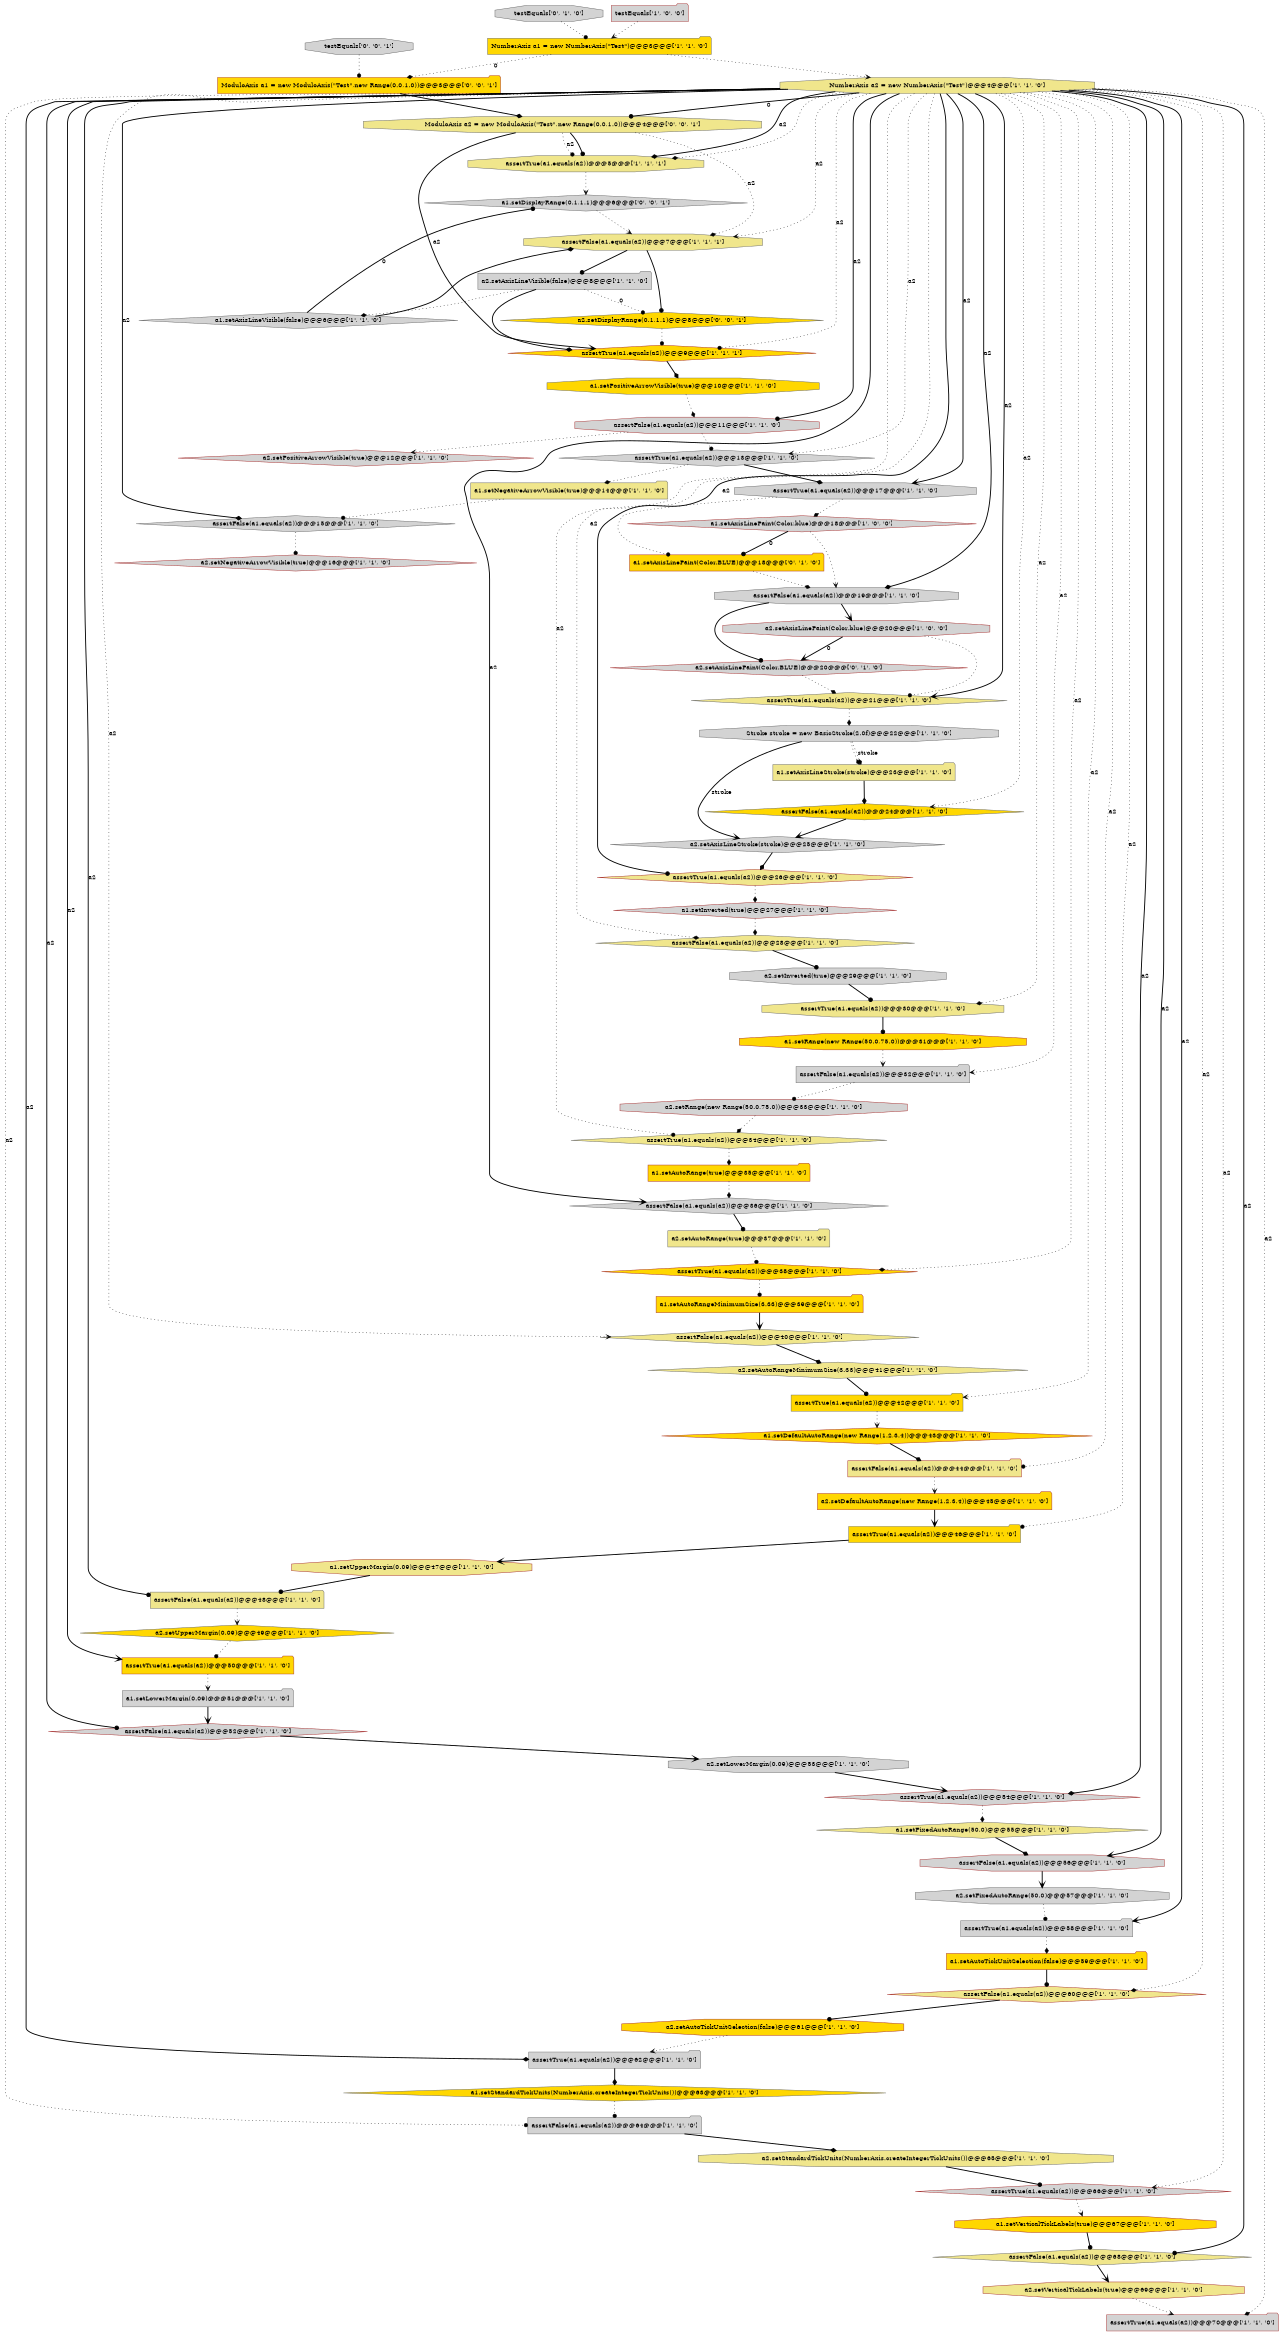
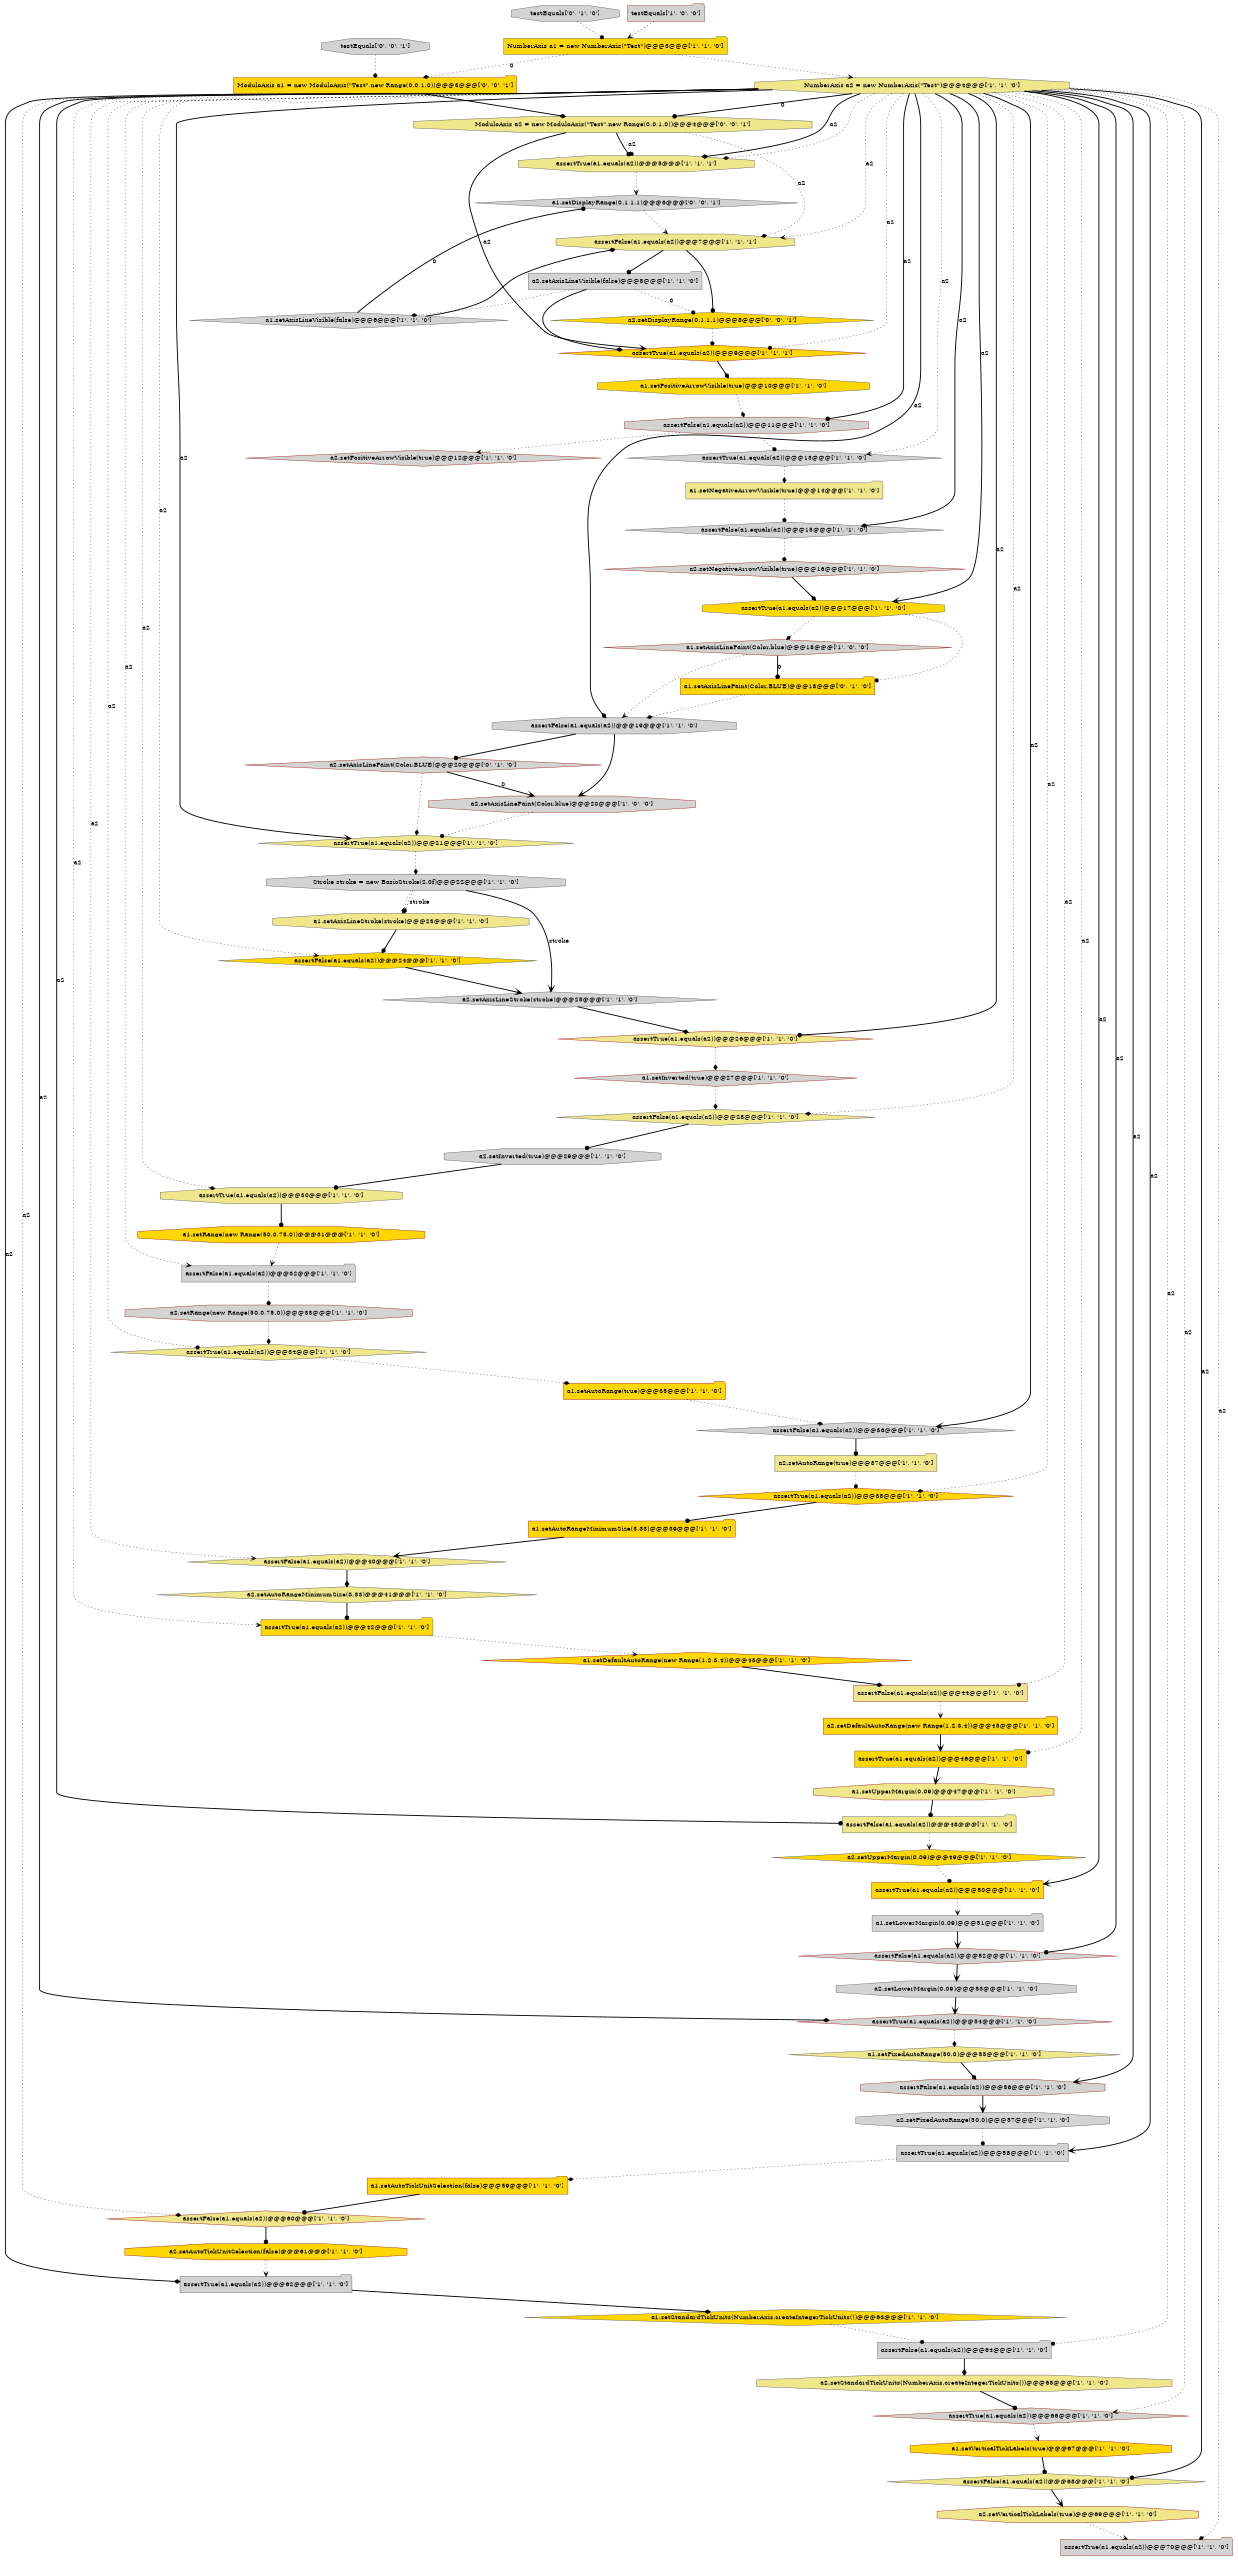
edge "assertTrue(a1.equals(a2))@@@13@@@['1', '1', '0']" -> "assertTrue(a1.equals(a2))@@@17@@@['1', '1', '0']": now "a2.setNegativeArrowVisible(true)@@@16@@@['1', '1', '0']" -> "assertTrue(a1.equals(a2))@@@17@@@['1', '1', '0']"
node "assertTrue(a1.equals(a2))@@@17@@@['1', '1', '0']": fillcolor lightgrey -> gold
edge "a2.setAxisLinePaint(Color.blue)@@@20@@@['1', '0', '0']" -> "a2.setAxisLinePaint(Color.BLUE)@@@20@@@['0', '1', '0']": reversed
node "a1.setAxisLineStroke(stroke)@@@23@@@['1', '1', '0']": shape folder -> octagon
edge "assertTrue(a1.equals(a2))@@@38@@@['1', '1', '0']" -> "a1.setAutoRangeMinimumSize(3.33)@@@39@@@['1', '1', '0']": style dotted -> bold
